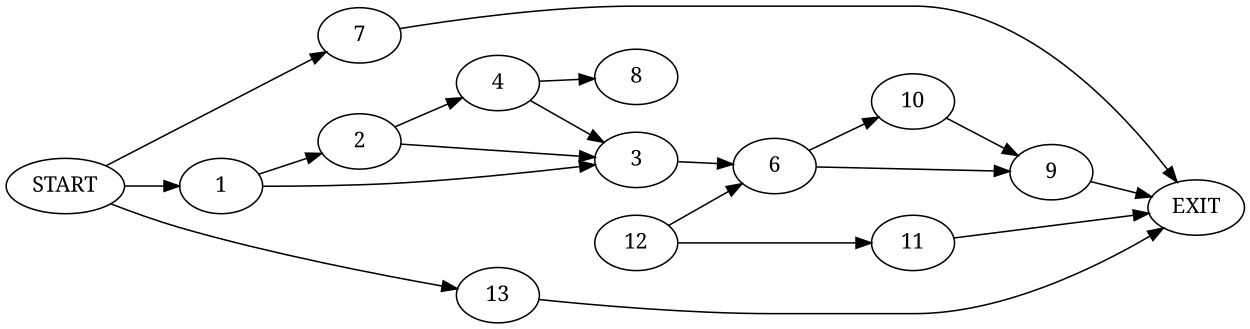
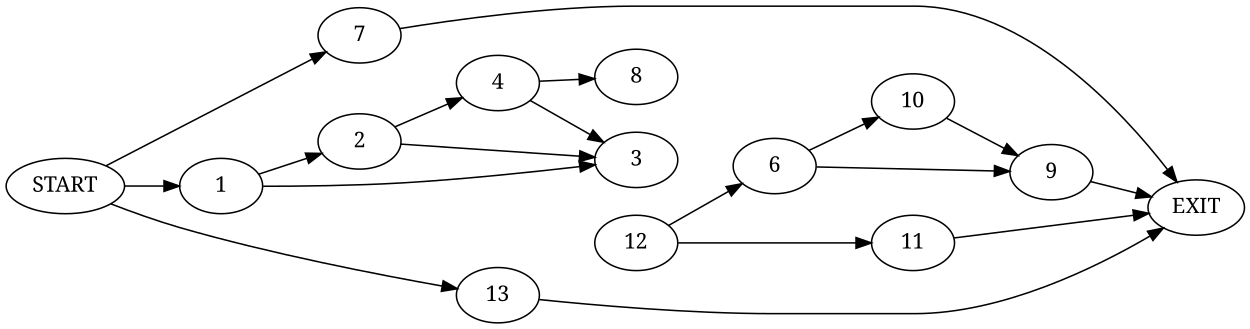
edge "3" -> "6": removed
